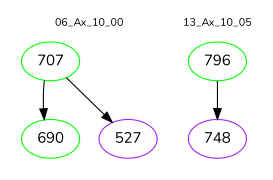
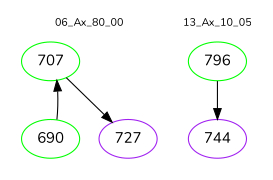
cluster "06_Ax_10_00": label "06_Ax_10_00" -> "06_Ax_80_00"
edge "707" -> "690": reversed
node "527": label "527" -> "727"
node "748": label "748" -> "744"
